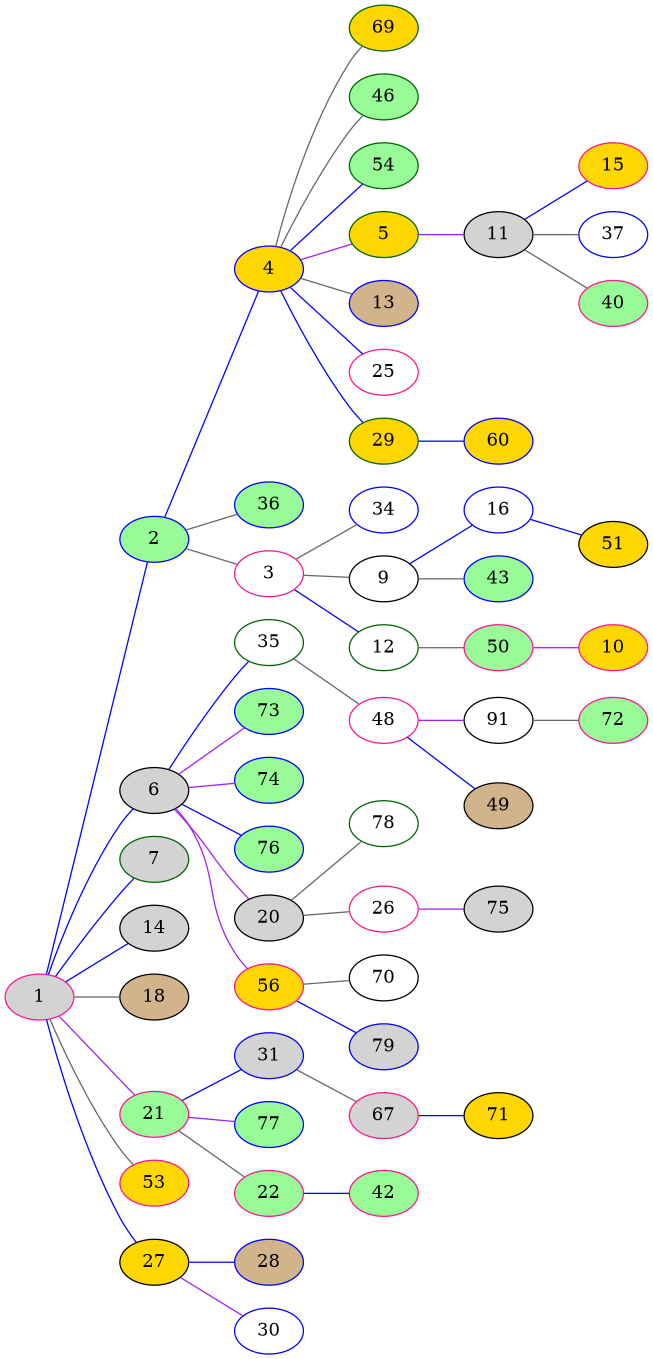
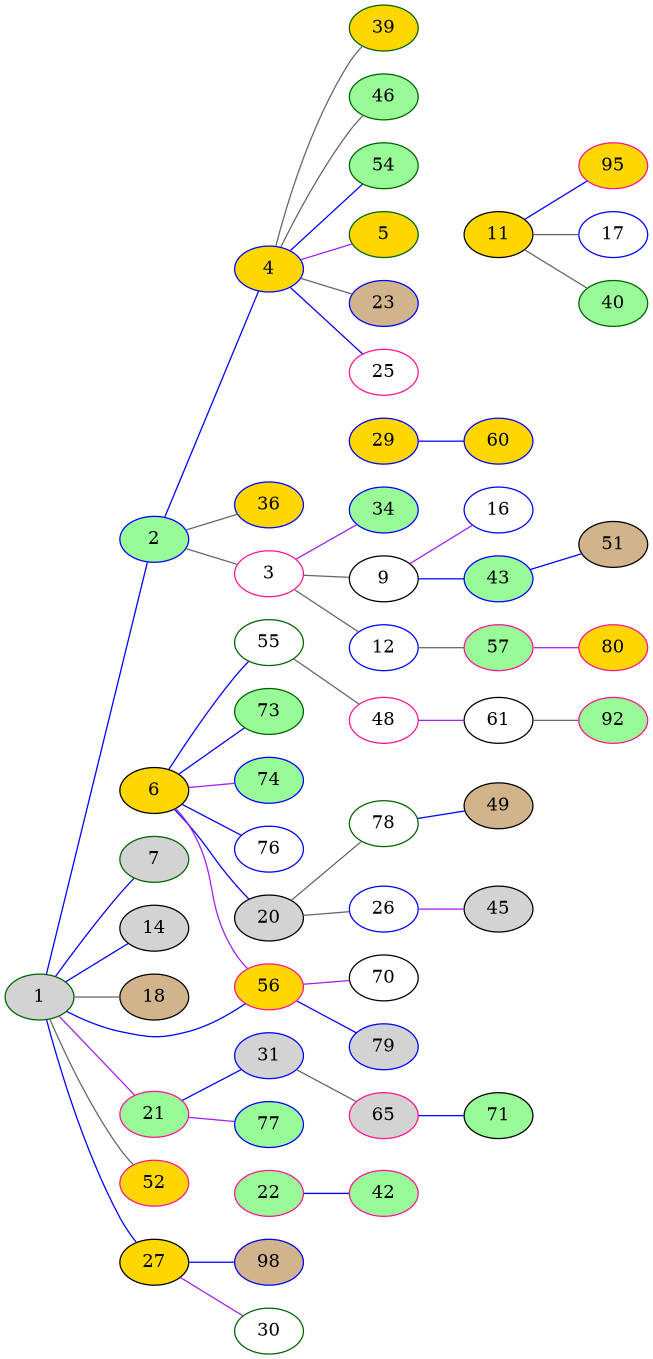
node "69": label "69" -> "39"
node "15": label "15" -> "95"
edge "5" -- "11": removed
node "11": fillcolor lightgrey -> gold
node "37": label "37" -> "17"
node "13": label "13" -> "23"
node "40": color deeppink -> darkgreen
edge "4" -- "29": removed
node "29": color darkgreen -> blue
node "36": fillcolor palegreen -> gold
node "34": fillcolor white -> palegreen
edge "16" -- "51": now "43" -- "51"
edge "34" -- "3": color gray40 -> purple
edge "16" -- "9": color blue -> purple
node "51": fillcolor gold -> tan
edge "9" -- "43": color gray40 -> blue
edge "3" -- "12": color blue -> gray40
node "35": label "35" -> "55"
node "12": color darkgreen -> blue
node "50": label "50" -> "57"
node "10": label "10" -> "80"
node "73": color blue -> darkgreen
node "91": label "91" -> "61"
node "72": label "72" -> "92"
edge "73" -- "6": color purple -> blue
edge "48" -- "49": now "78" -- "49"
node "6": fillcolor lightgrey -> gold
node "76": fillcolor palegreen -> white
edge "6" -- "20": color purple -> blue
edge "6" -- "1": now "56" -- "1"
node "26": color deeppink -> blue
node "75": label "75" -> "45"
edge "70" -- "56": color gray40 -> purple
node "1": color deeppink -> darkgreen
node "67": label "67" -> "65"
node "71": fillcolor gold -> palegreen
edge "21" -- "22": removed
node "53": label "53" -> "52"
node "28": label "28" -> "98"
node "30": color blue -> darkgreen
